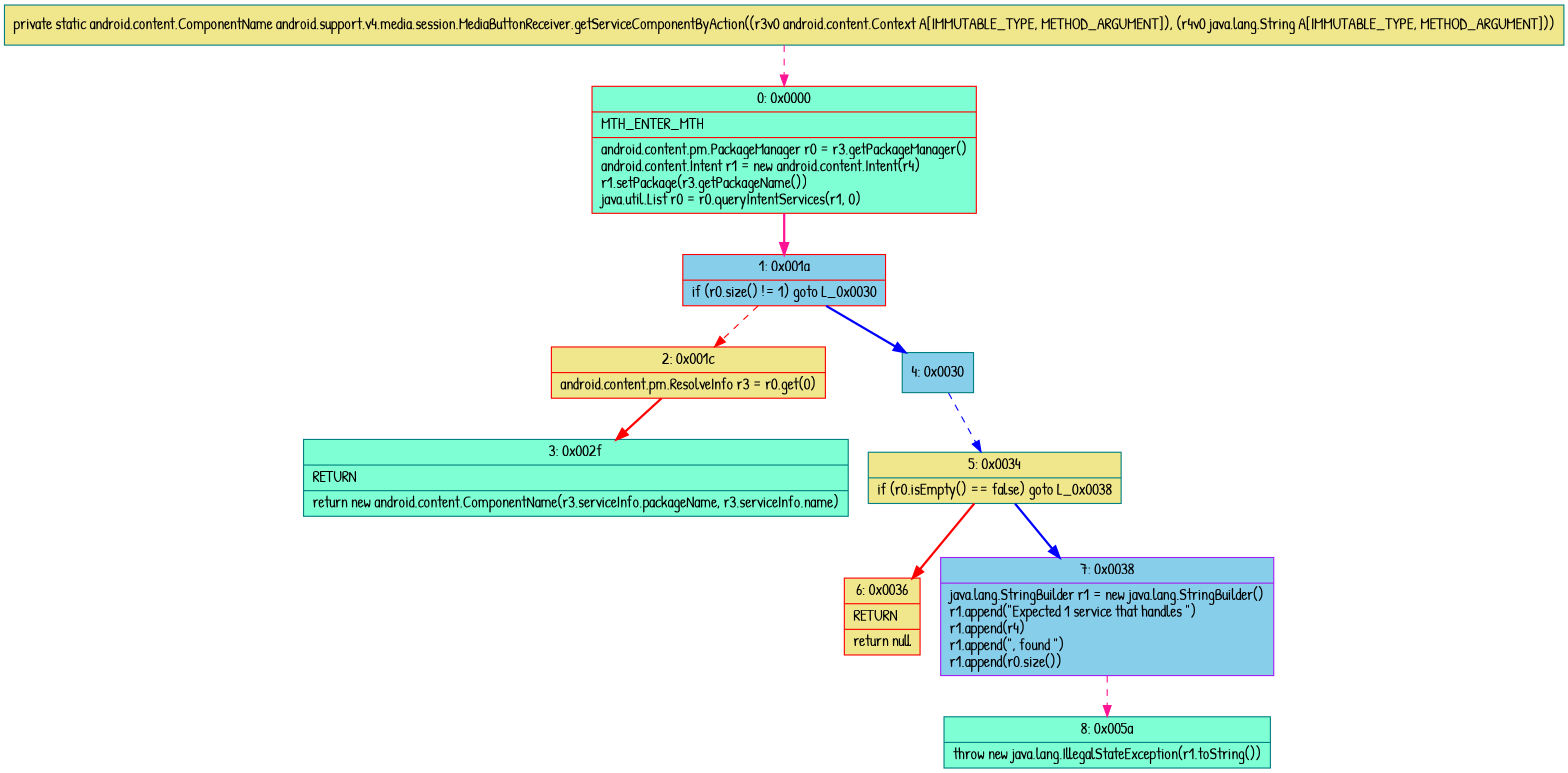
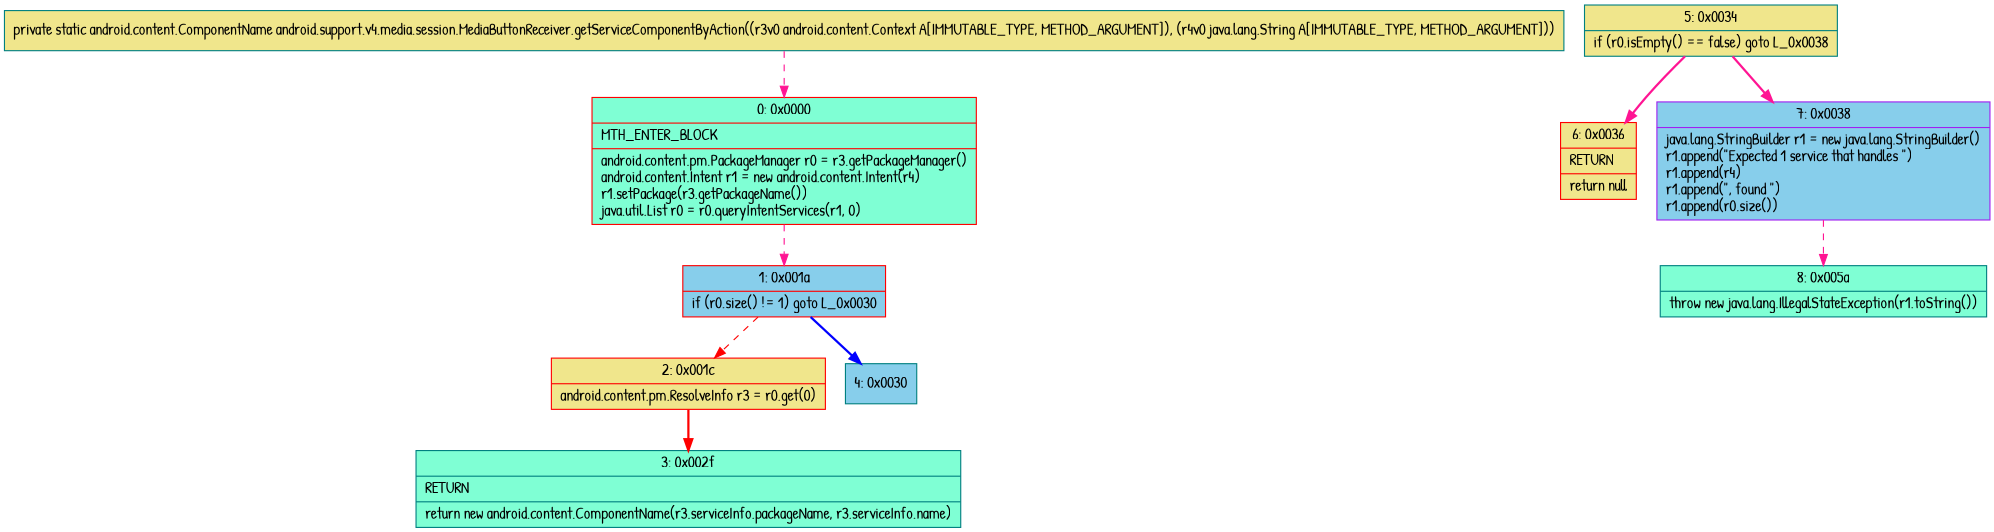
node "0: 0x0000": text "MTH_ENTER_MTH" -> "MTH_ENTER_BLOCK"
edge "0: 0x0000" -> "1: 0x001a": style bold -> dashed
edge "4: 0x0030" -> "5: 0x0034": removed
edge "5: 0x0034" -> "7: 0x0038": color blue -> deeppink
edge "5: 0x0034" -> "6: 0x0036": color red -> deeppink
